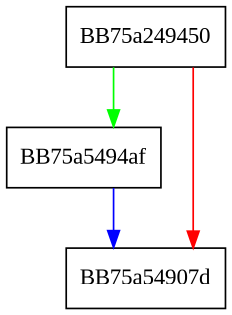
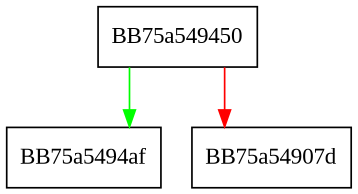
node "BB75a249450": label "BB75a249450" -> "BB75a549450"
edge "BB75a5494af" -> "BB75a54907d": removed
